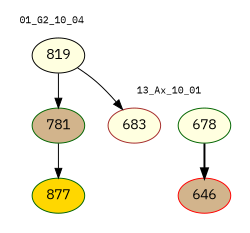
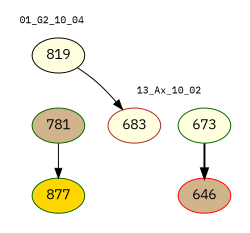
edge "819" -> "781": removed
cluster "13_Ax_10_01": label "13_Ax_10_01" -> "13_Ax_10_02"
node "678": label "678" -> "673"
